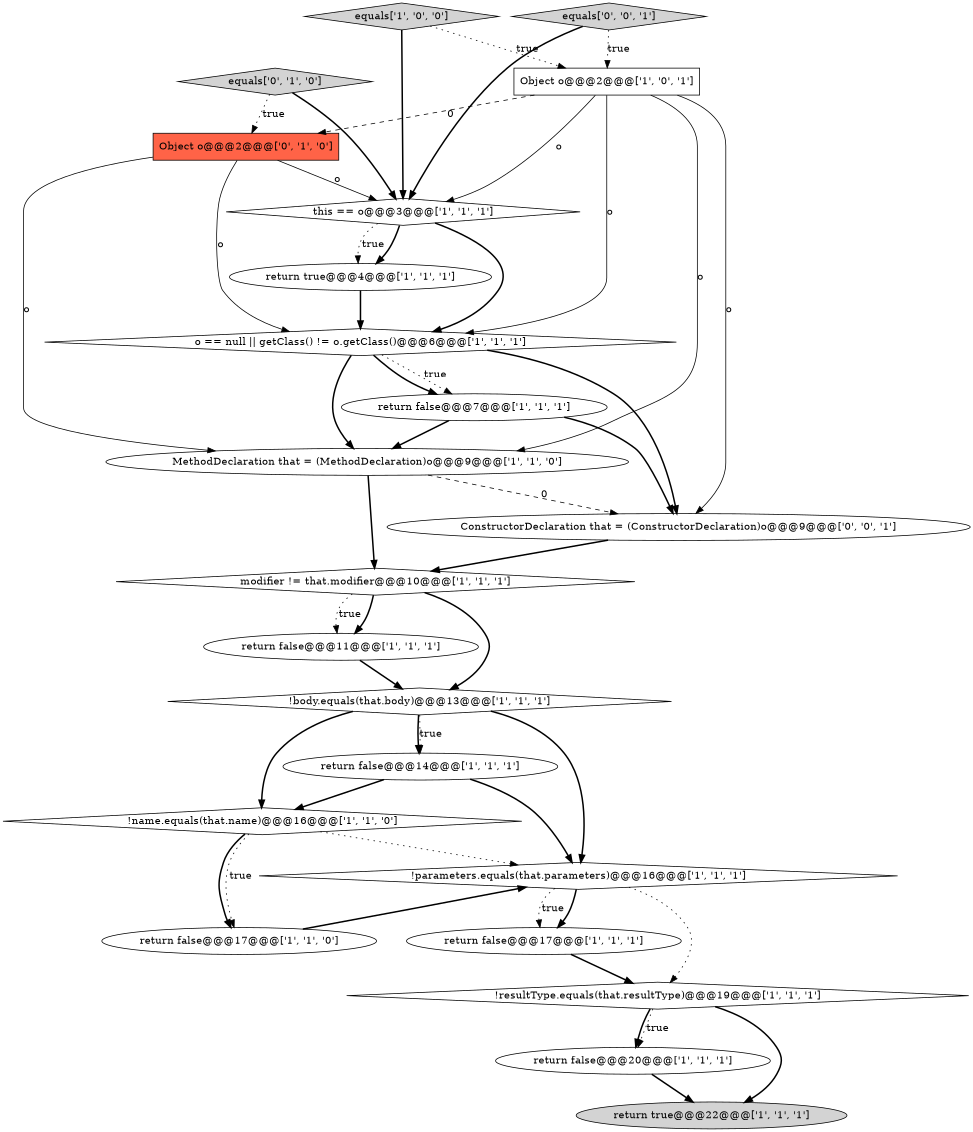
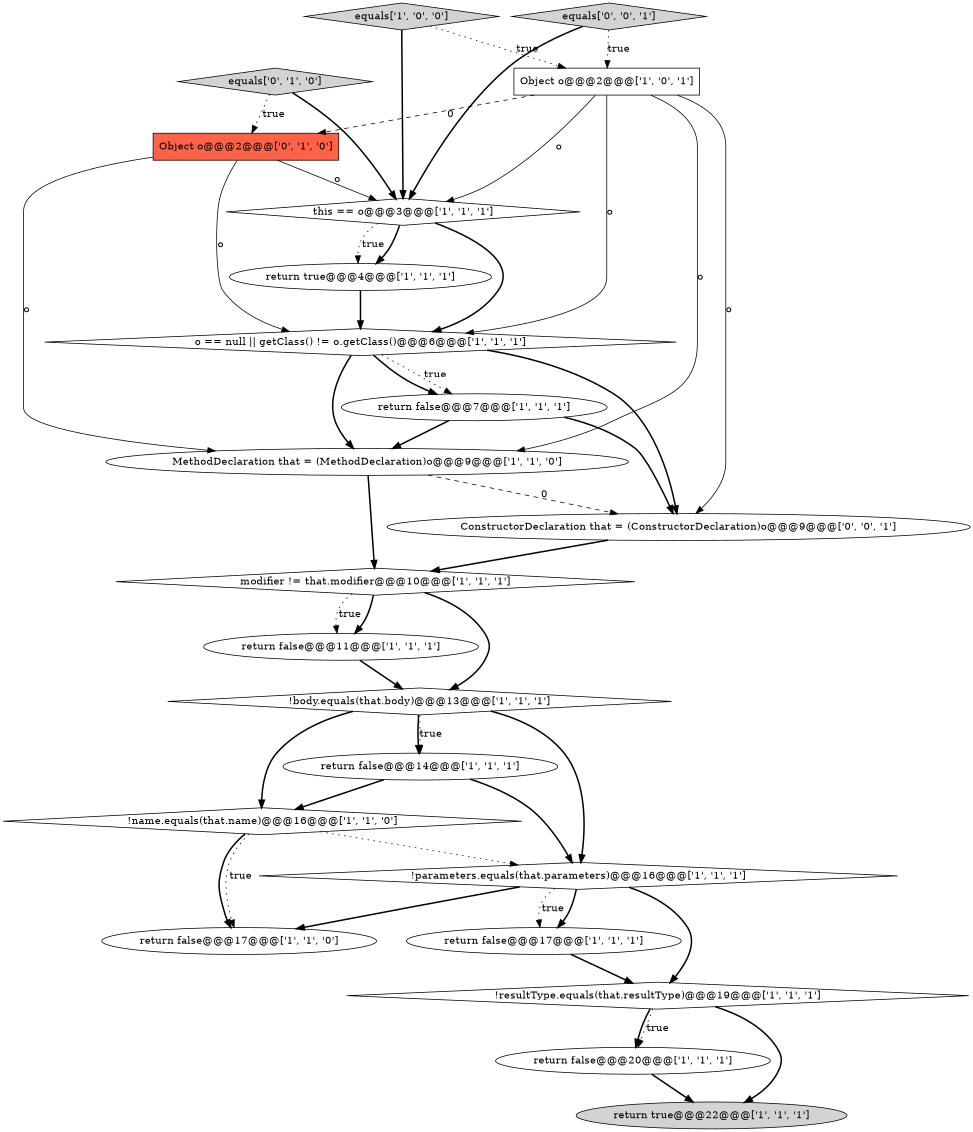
edge "return false@@@17@@@['1', '1', '0']" -> "!parameters.equals(that.parameters)@@@16@@@['1', '1', '1']": reversed
edge "!parameters.equals(that.parameters)@@@16@@@['1', '1', '1']" -> "!resultType.equals(that.resultType)@@@19@@@['1', '1', '1']": style dotted -> bold
